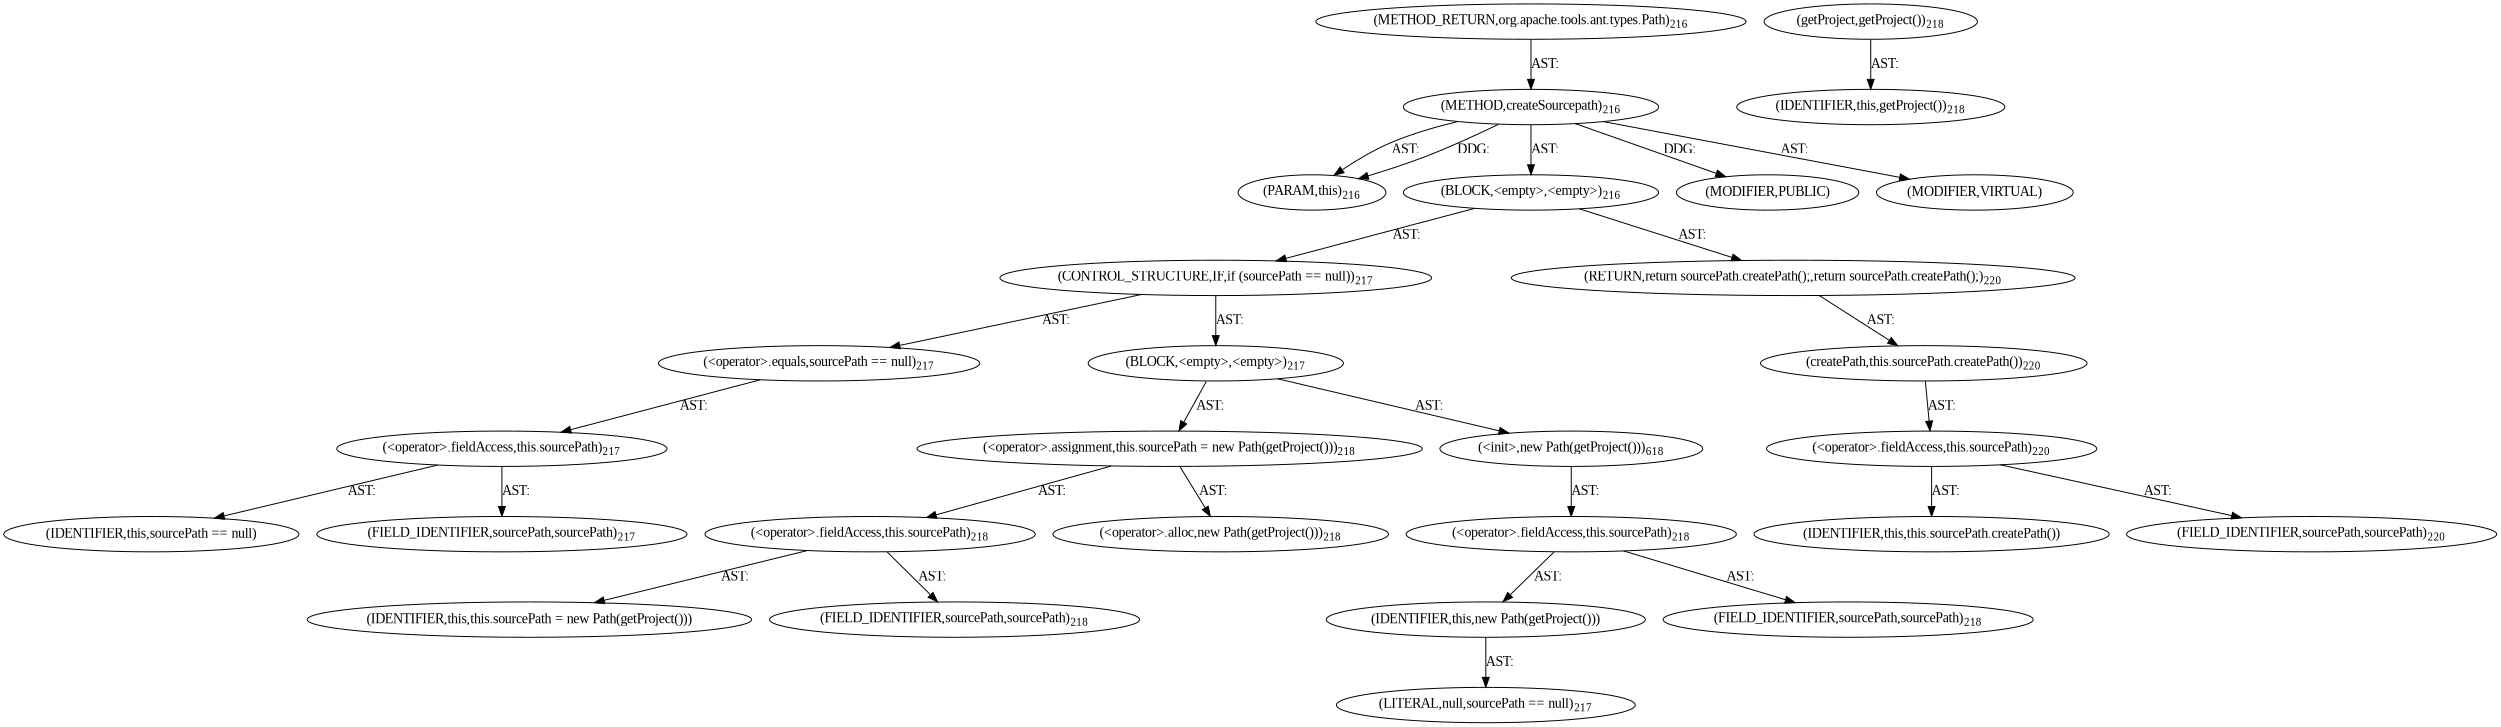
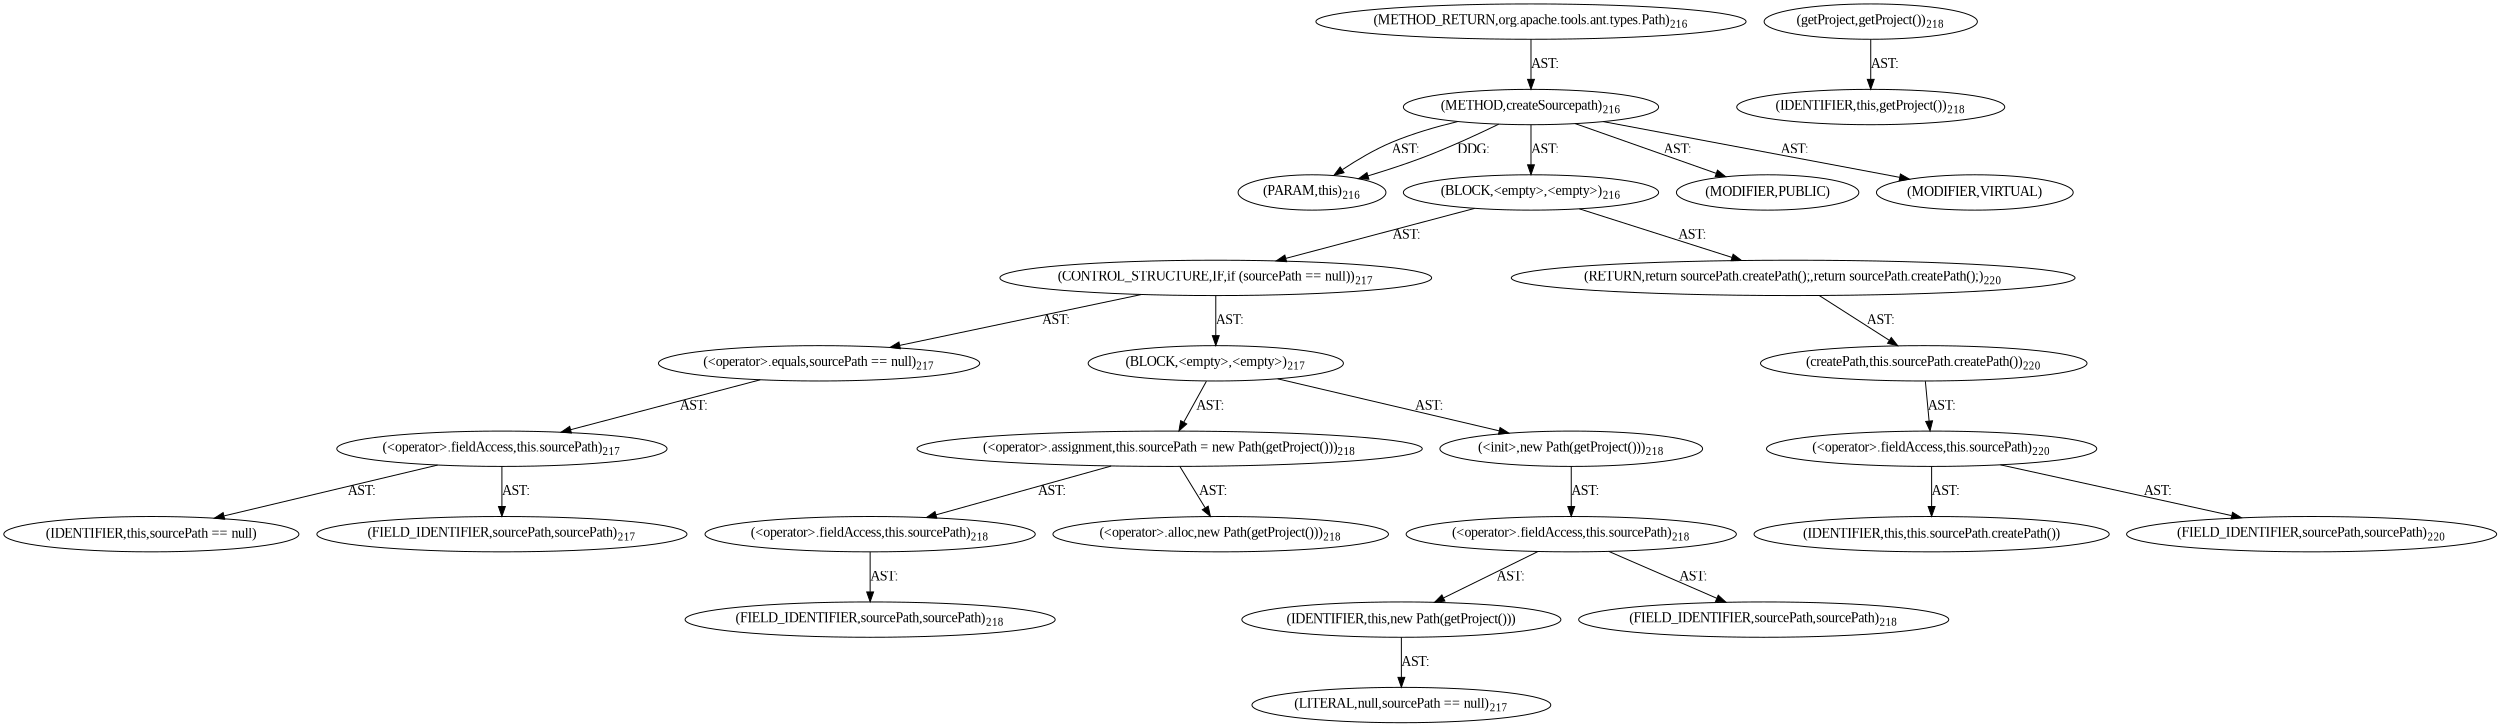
edge "(METHOD,createSourcepath)" -> "(MODIFIER,PUBLIC)": label "DDG: " -> "AST: "
node "(<init>,new Path(getProject()))": text "618" -> "218"
node "(IDENTIFIER,this,this.sourcePath = new Path(getProject()))": removed
